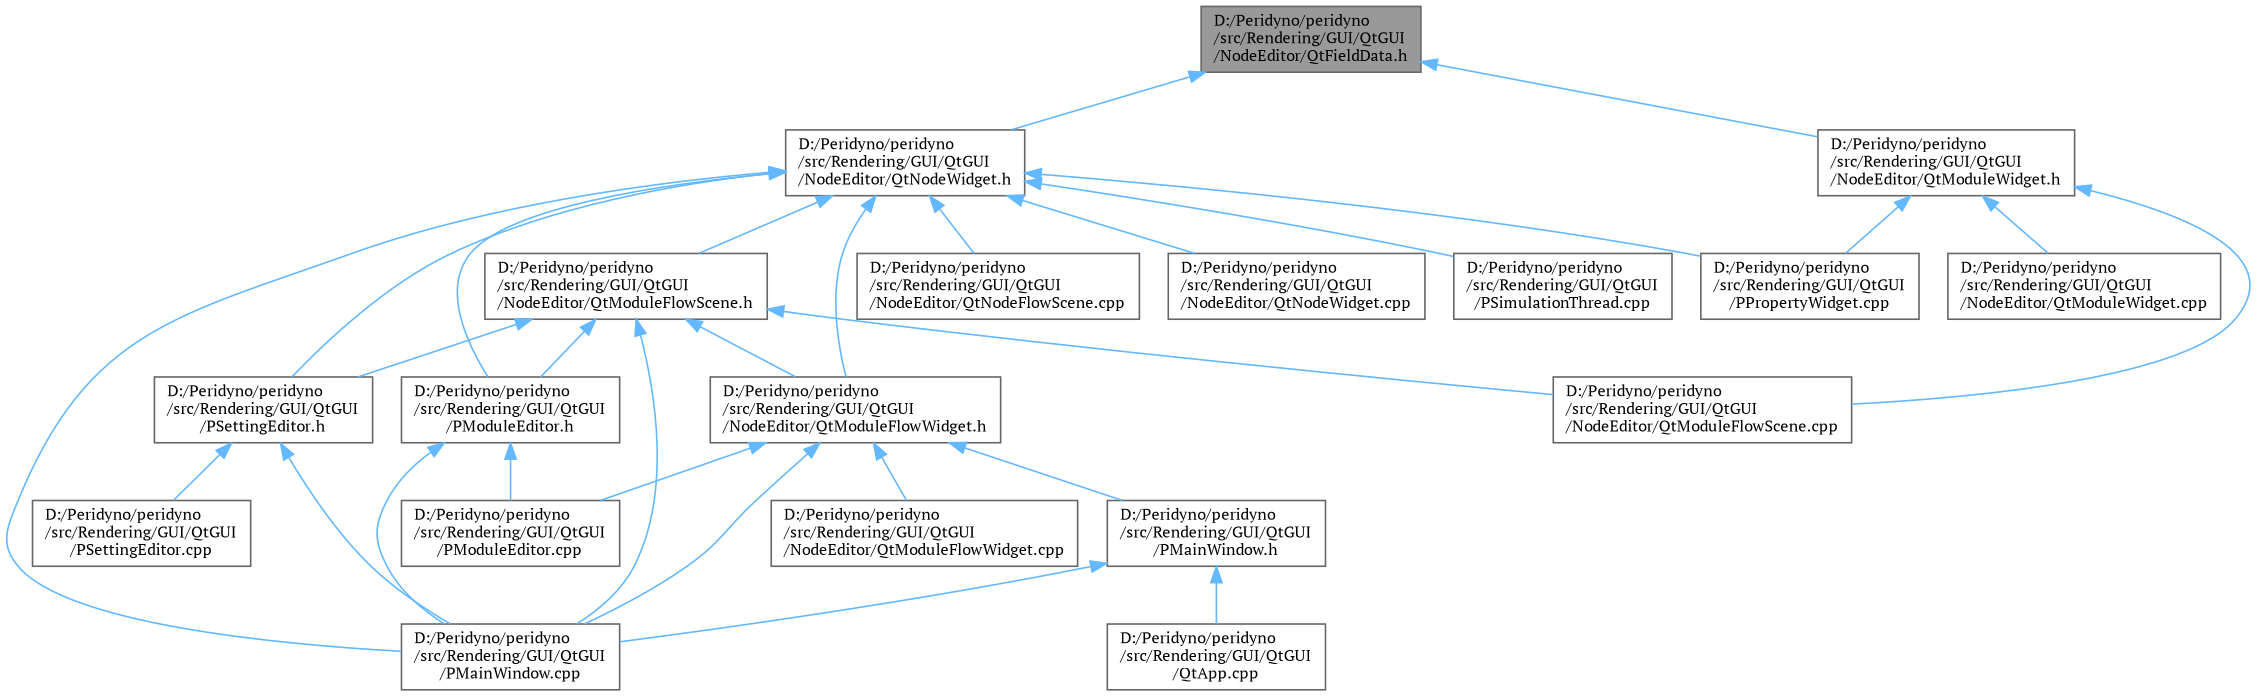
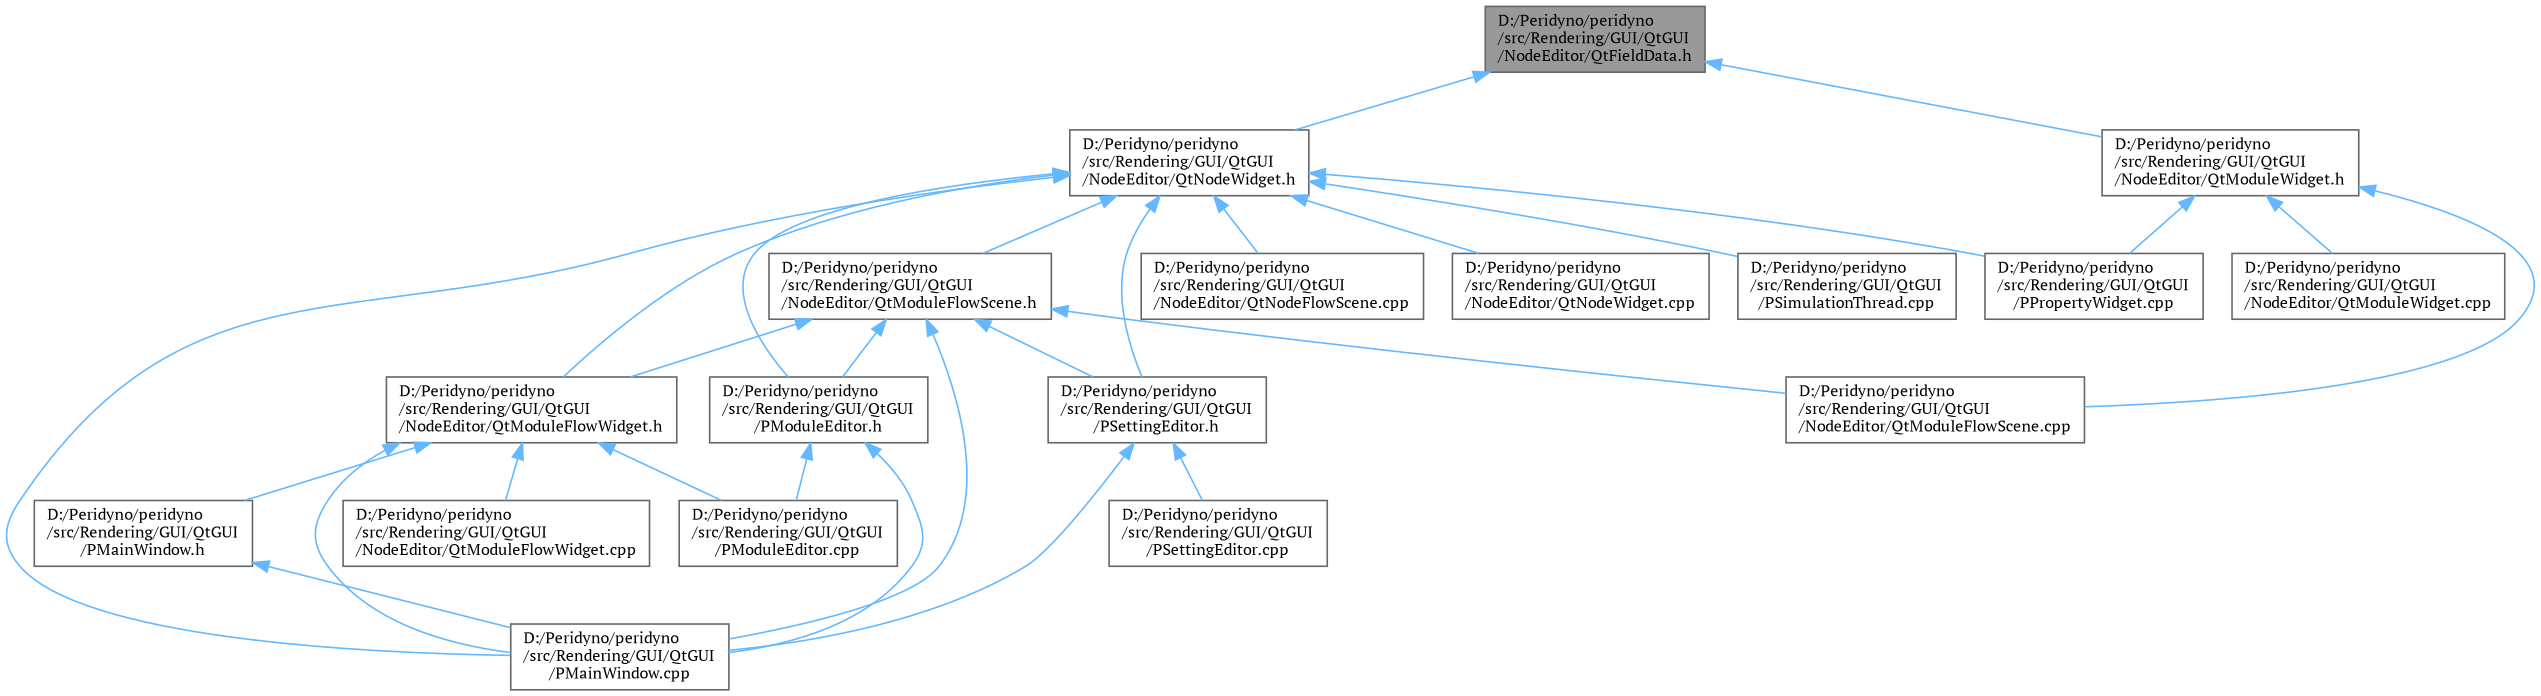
node "D:/Peridyno/peridyno /src/Rendering/GUI/QtGUI /QtApp.cpp": removed
